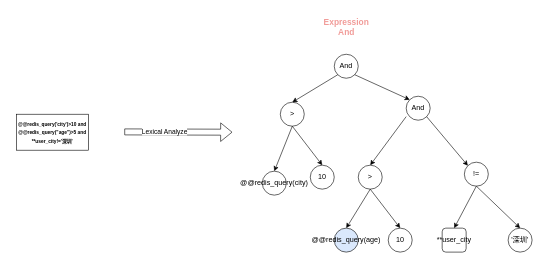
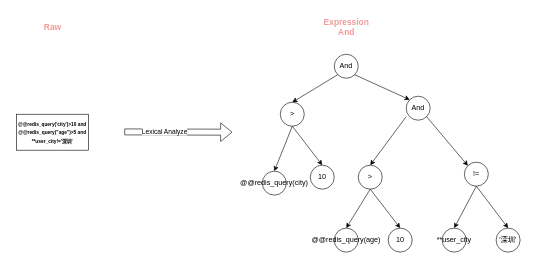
node "Raw": added
node "@@redis_query(age)": fillcolor #dae8fc -> #ffffff
node "**user_city": shape rounded rectangle -> ellipse
node "'深圳'": moved (521, 240) -> (509, 240)
